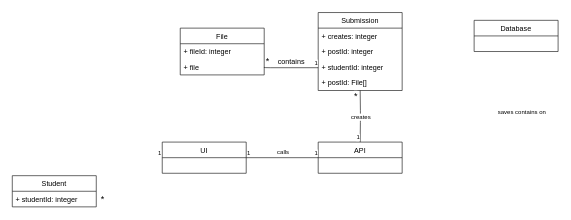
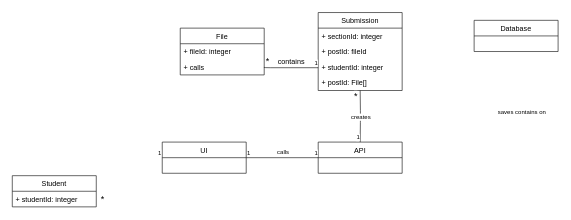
node "+ creates: integer": label "+ creates: integer" -> "+ sectionId: integer"
node "+ postId: integer": label "+ postId: integer" -> "+ postId: fileId"
node "+ file": label "+ file" -> "+ calls"
